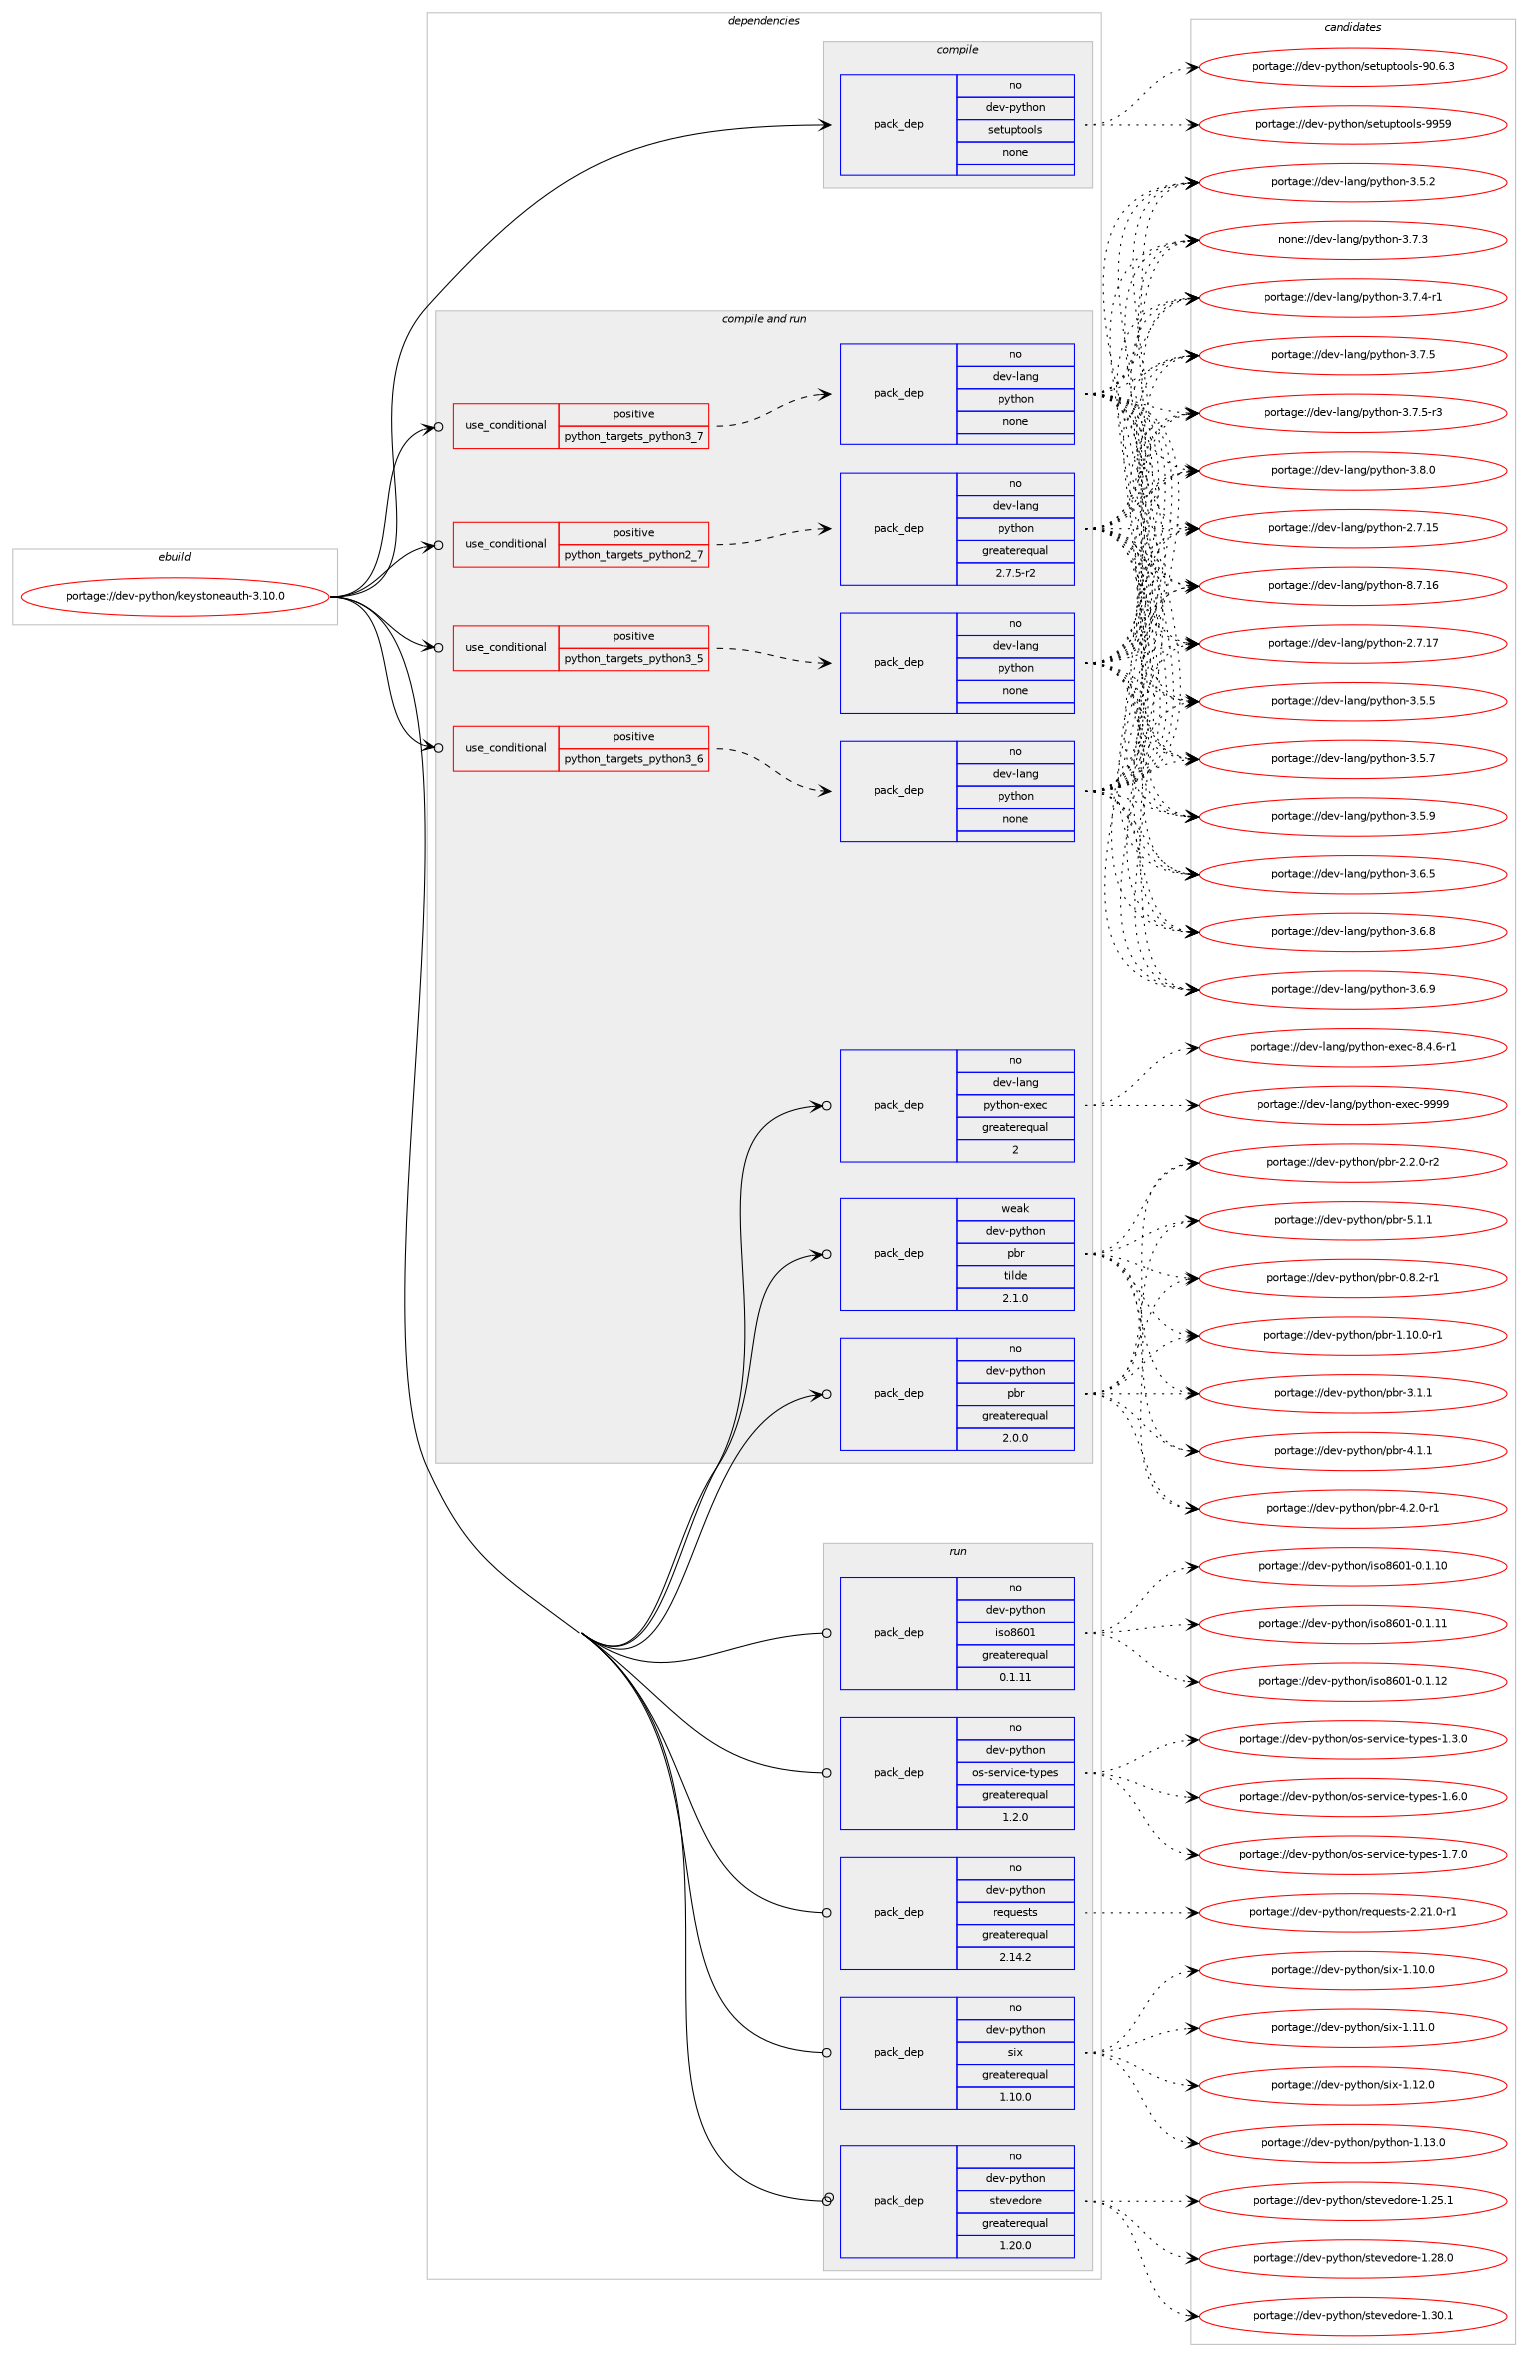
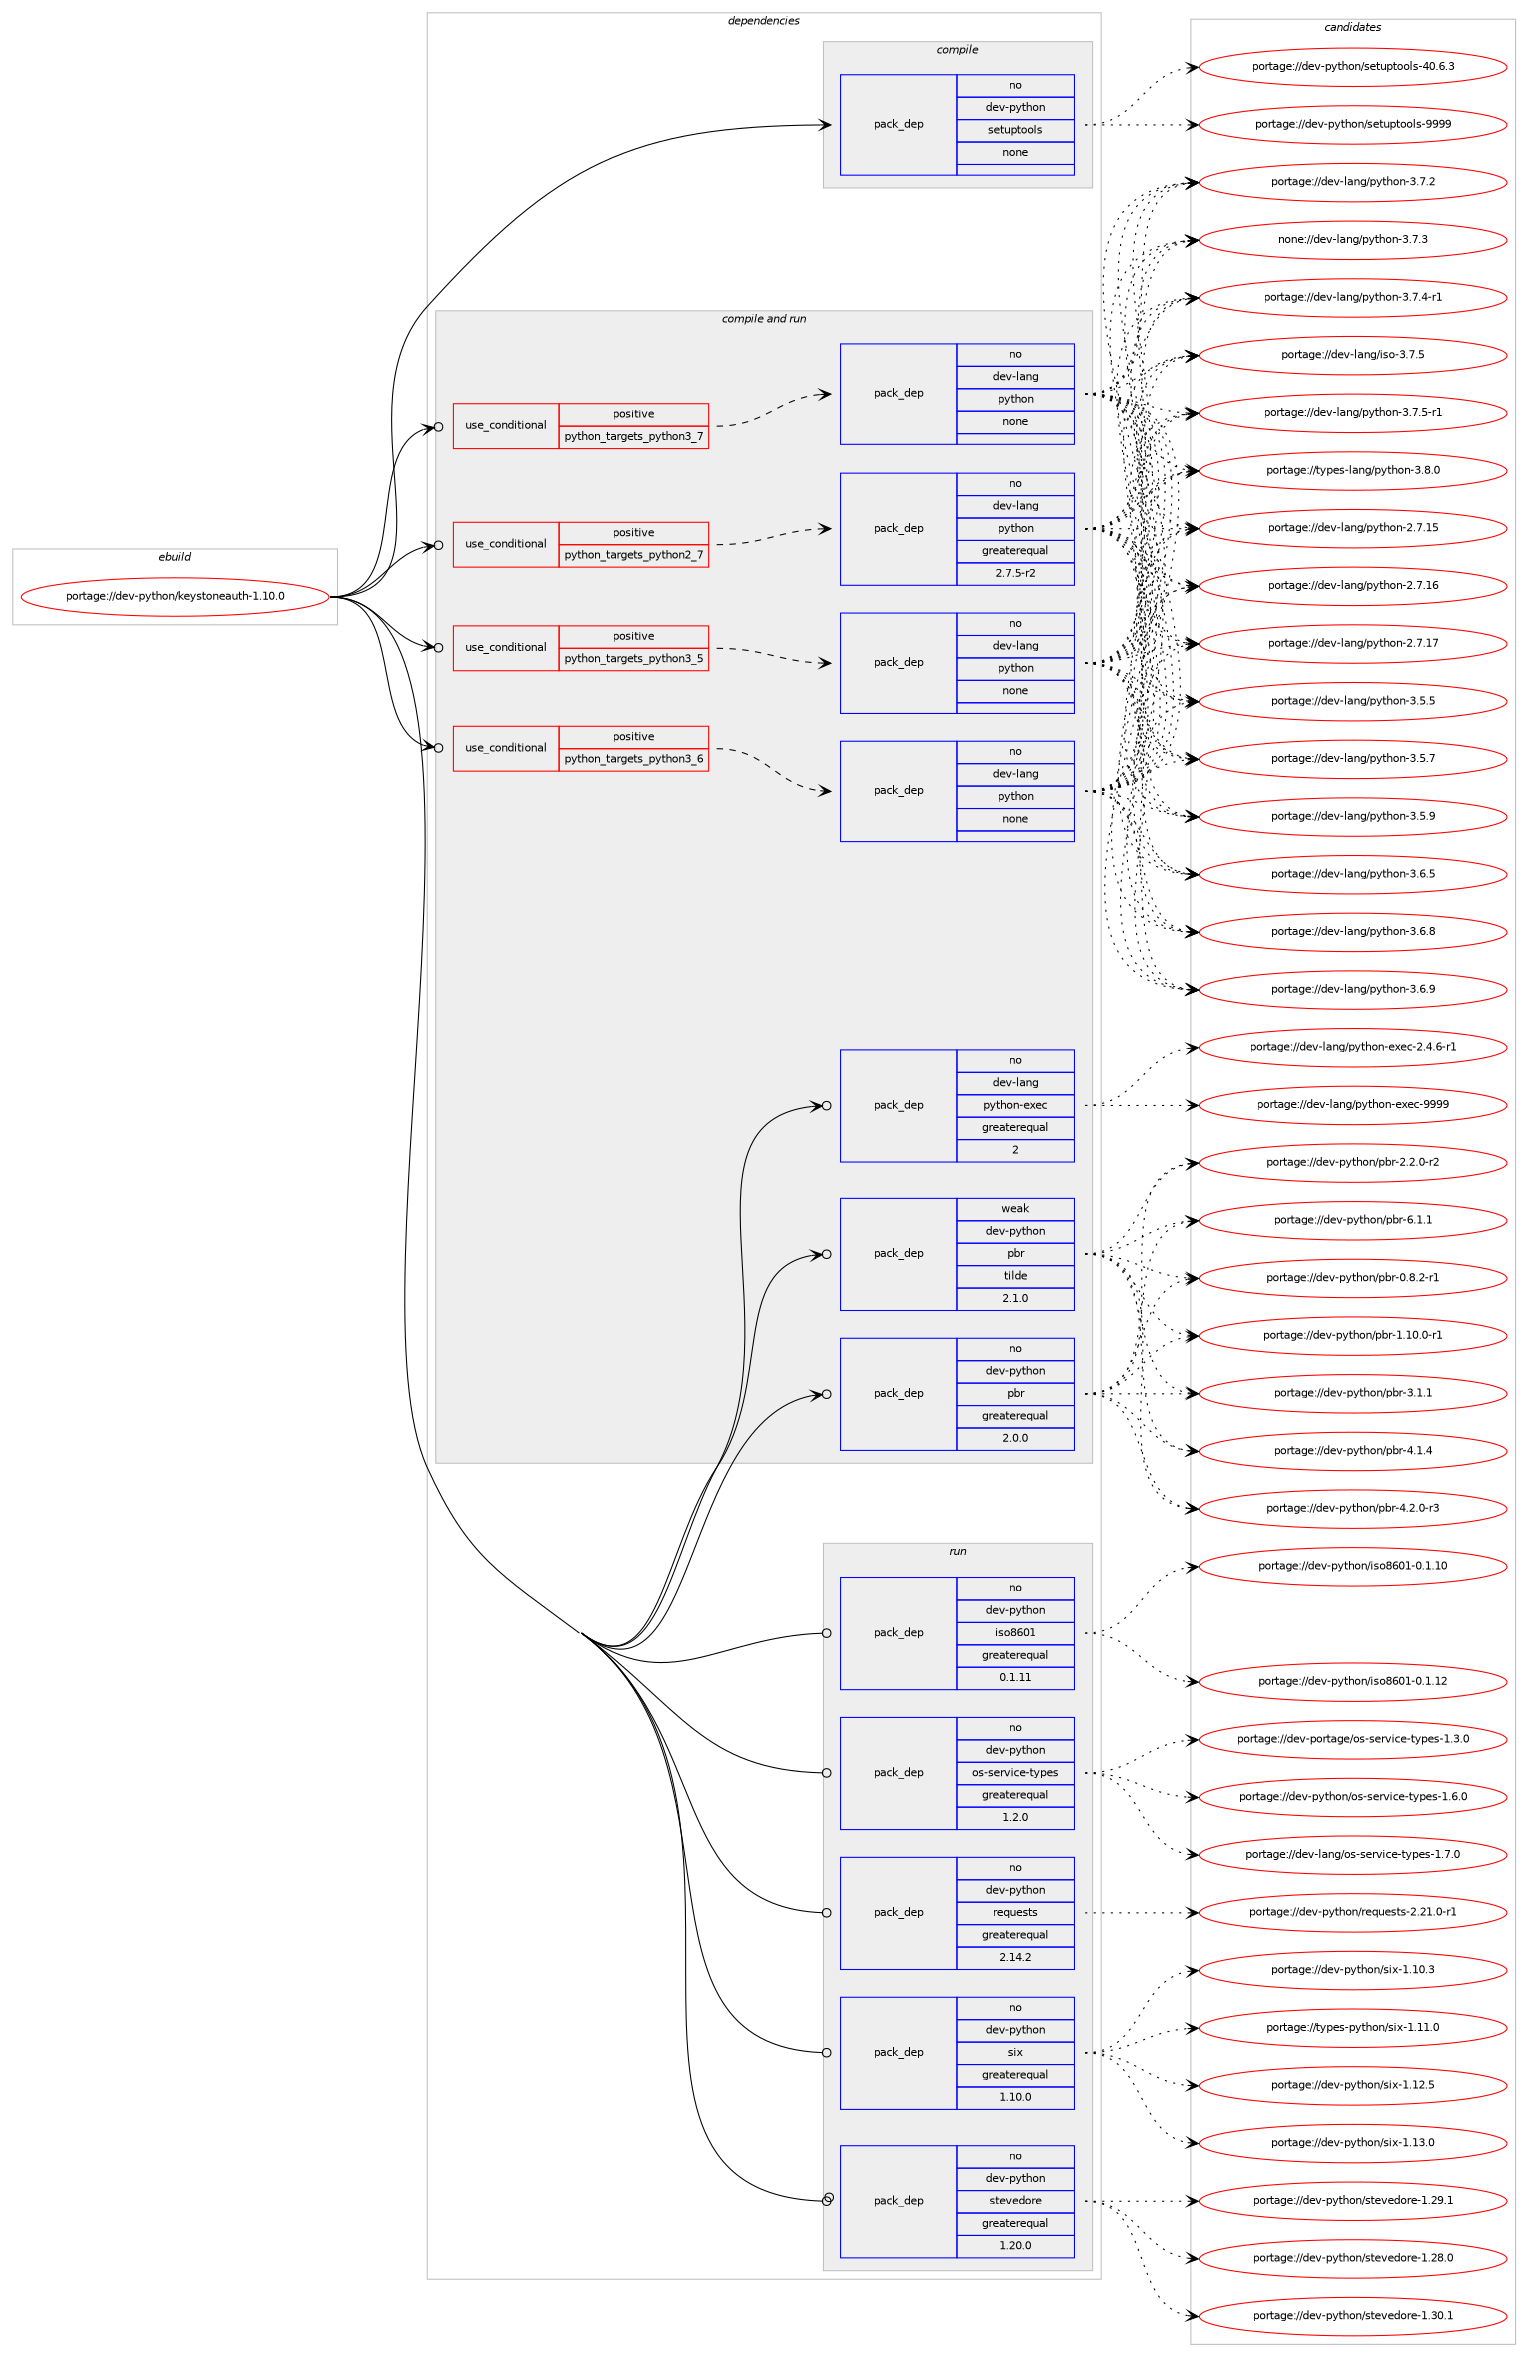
node "portage://dev-python/setuptools-90.6.3": label "portage://dev-python/setuptools-90.6.3" -> "portage://dev-python/setuptools-40.6.3"
node "portage://dev-python/setuptools-9959": label "portage://dev-python/setuptools-9959" -> "portage://dev-python/setuptools-9999"
node "portage://dev-lang/python-3.5.2": label "portage://dev-lang/python-3.5.2" -> "portage://dev-lang/python-3.7.2"
node "portage://dev-lang/python-3.7.5": label "portage://dev-lang/python-3.7.5" -> "portage://dev-lang/iso-3.7.5"
node "portage://dev-lang/python-3.7.5-r3": label "portage://dev-lang/python-3.7.5-r3" -> "portage://dev-lang/python-3.7.5-r1"
node "portage://dev-lang/python-3.8.0": label "portage://dev-lang/python-3.8.0" -> "portage://types-lang/python-3.8.0"
node "portage://dev-lang/python-8.7.16": label "portage://dev-lang/python-8.7.16" -> "portage://dev-lang/python-2.7.16"
node "portage://dev-python/keystoneauth-3.10.0": label "portage://dev-python/keystoneauth-3.10.0" -> "portage://dev-python/keystoneauth-1.10.0"
node "portage://dev-lang/python-exec-8.4.6-r1": label "portage://dev-lang/python-exec-8.4.6-r1" -> "portage://dev-lang/python-exec-2.4.6-r1"
node "portage://dev-python/pbr-5.1.1": label "portage://dev-python/pbr-5.1.1" -> "portage://dev-python/pbr-6.1.1"
node "portage://dev-python/pbr-4.1.1": label "portage://dev-python/pbr-4.1.1" -> "portage://dev-python/pbr-4.1.4"
node "portage://dev-python/pbr-4.2.0-r1": label "portage://dev-python/pbr-4.2.0-r1" -> "portage://dev-python/pbr-4.2.0-r3"
node "portage://dev-python/iso8601-0.1.11": removed
node "portage://dev-python/os-service-types-1.3.0": label "portage://dev-python/os-service-types-1.3.0" -> "portage://dev-portage/os-service-types-1.3.0"
node "portage://dev-python/os-service-types-1.7.0": label "portage://dev-python/os-service-types-1.7.0" -> "portage://dev-lang/os-service-types-1.7.0"
node "portage://dev-python/six-1.10.0": label "portage://dev-python/six-1.10.0" -> "portage://dev-python/six-1.10.3"
node "portage://dev-python/six-1.11.0": label "portage://dev-python/six-1.11.0" -> "portage://types-python/six-1.11.0"
node "portage://dev-python/six-1.12.0": label "portage://dev-python/six-1.12.0" -> "portage://dev-python/six-1.12.5"
node "portage://dev-python/python-1.13.0": label "portage://dev-python/python-1.13.0" -> "portage://dev-python/six-1.13.0"
node "portage://dev-python/stevedore-1.25.1": label "portage://dev-python/stevedore-1.25.1" -> "portage://dev-python/stevedore-1.29.1"
